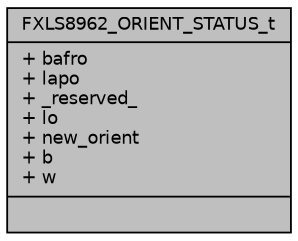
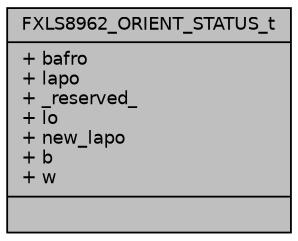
node "FXLS8962_ORIENT_STATUS_t": text "+ new_orient" -> "+ new_lapo"
